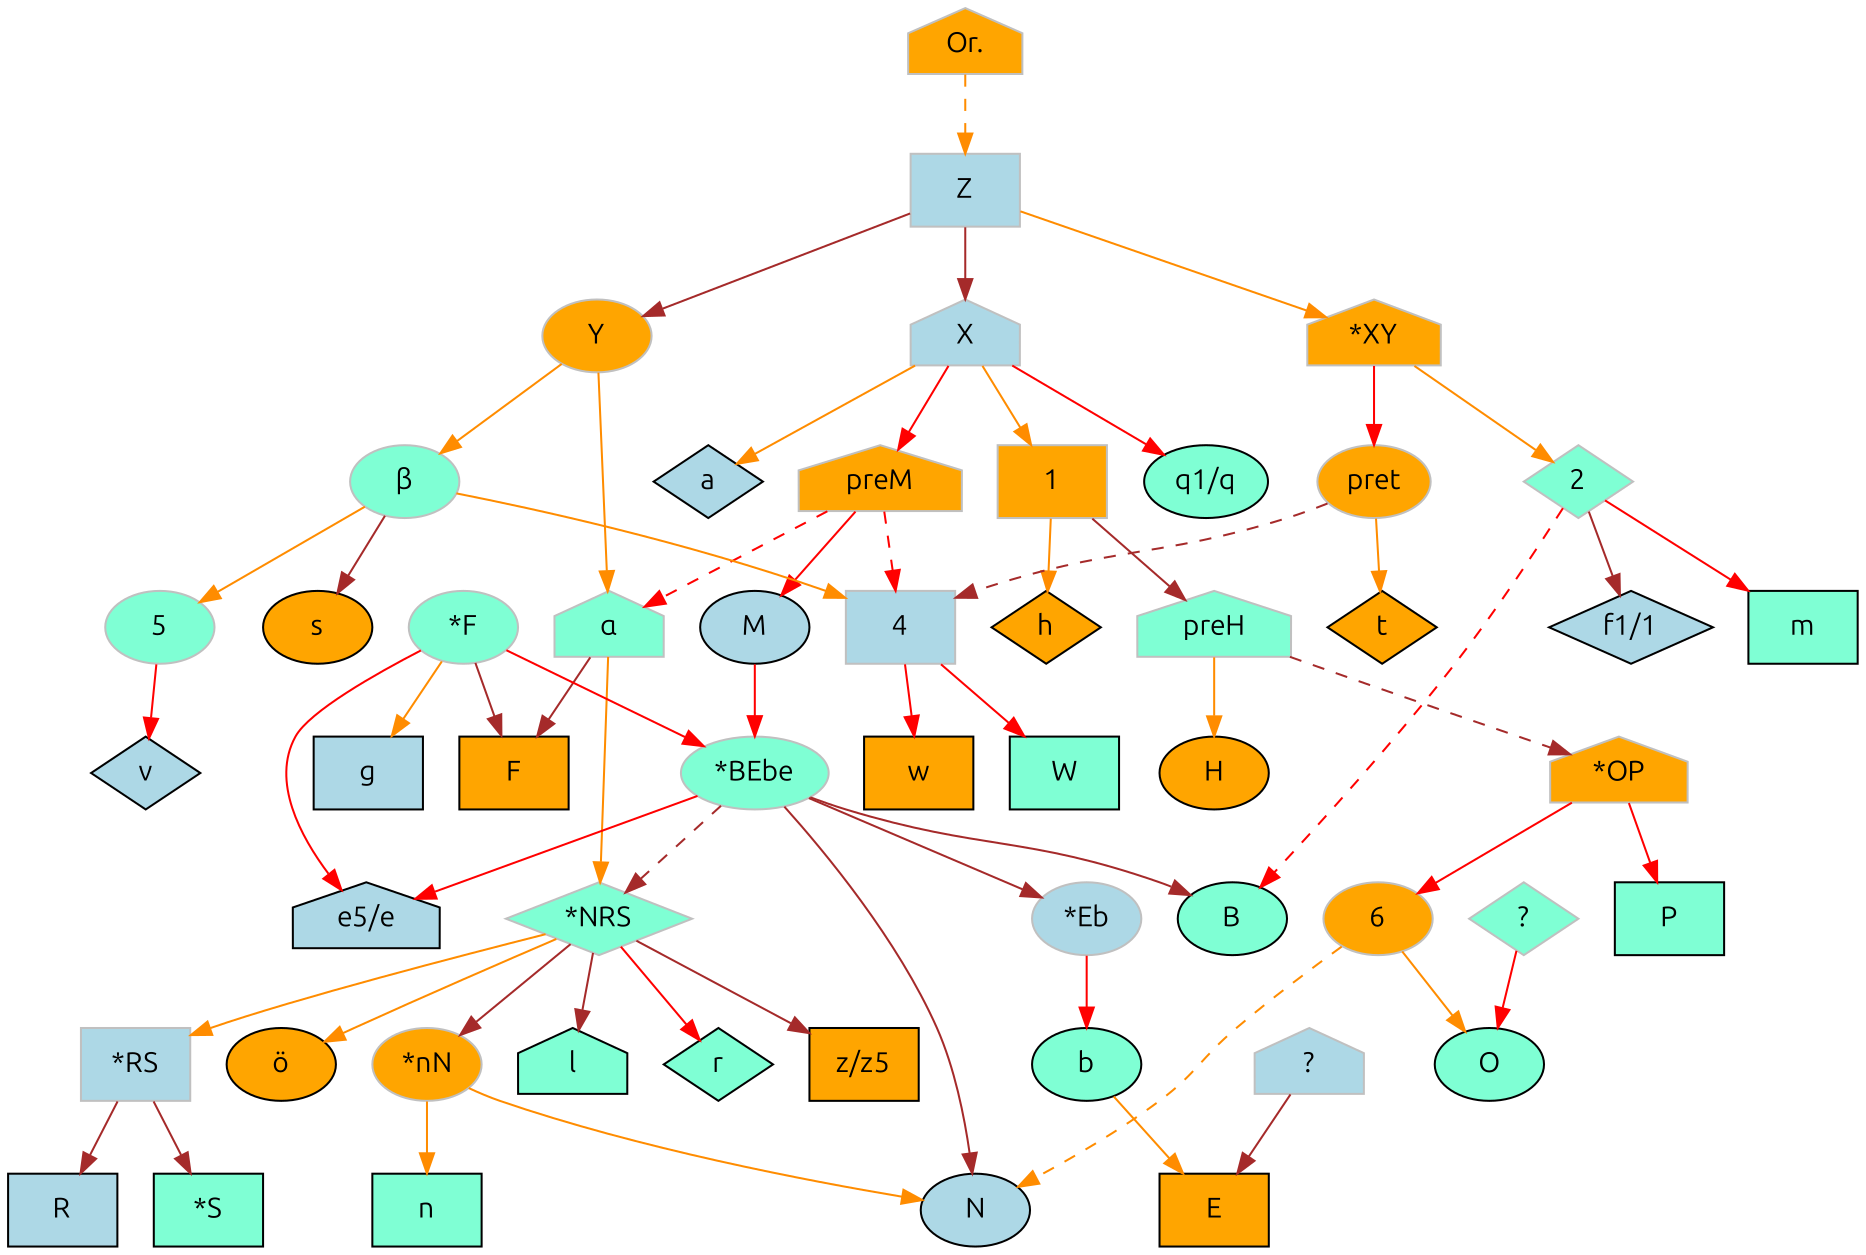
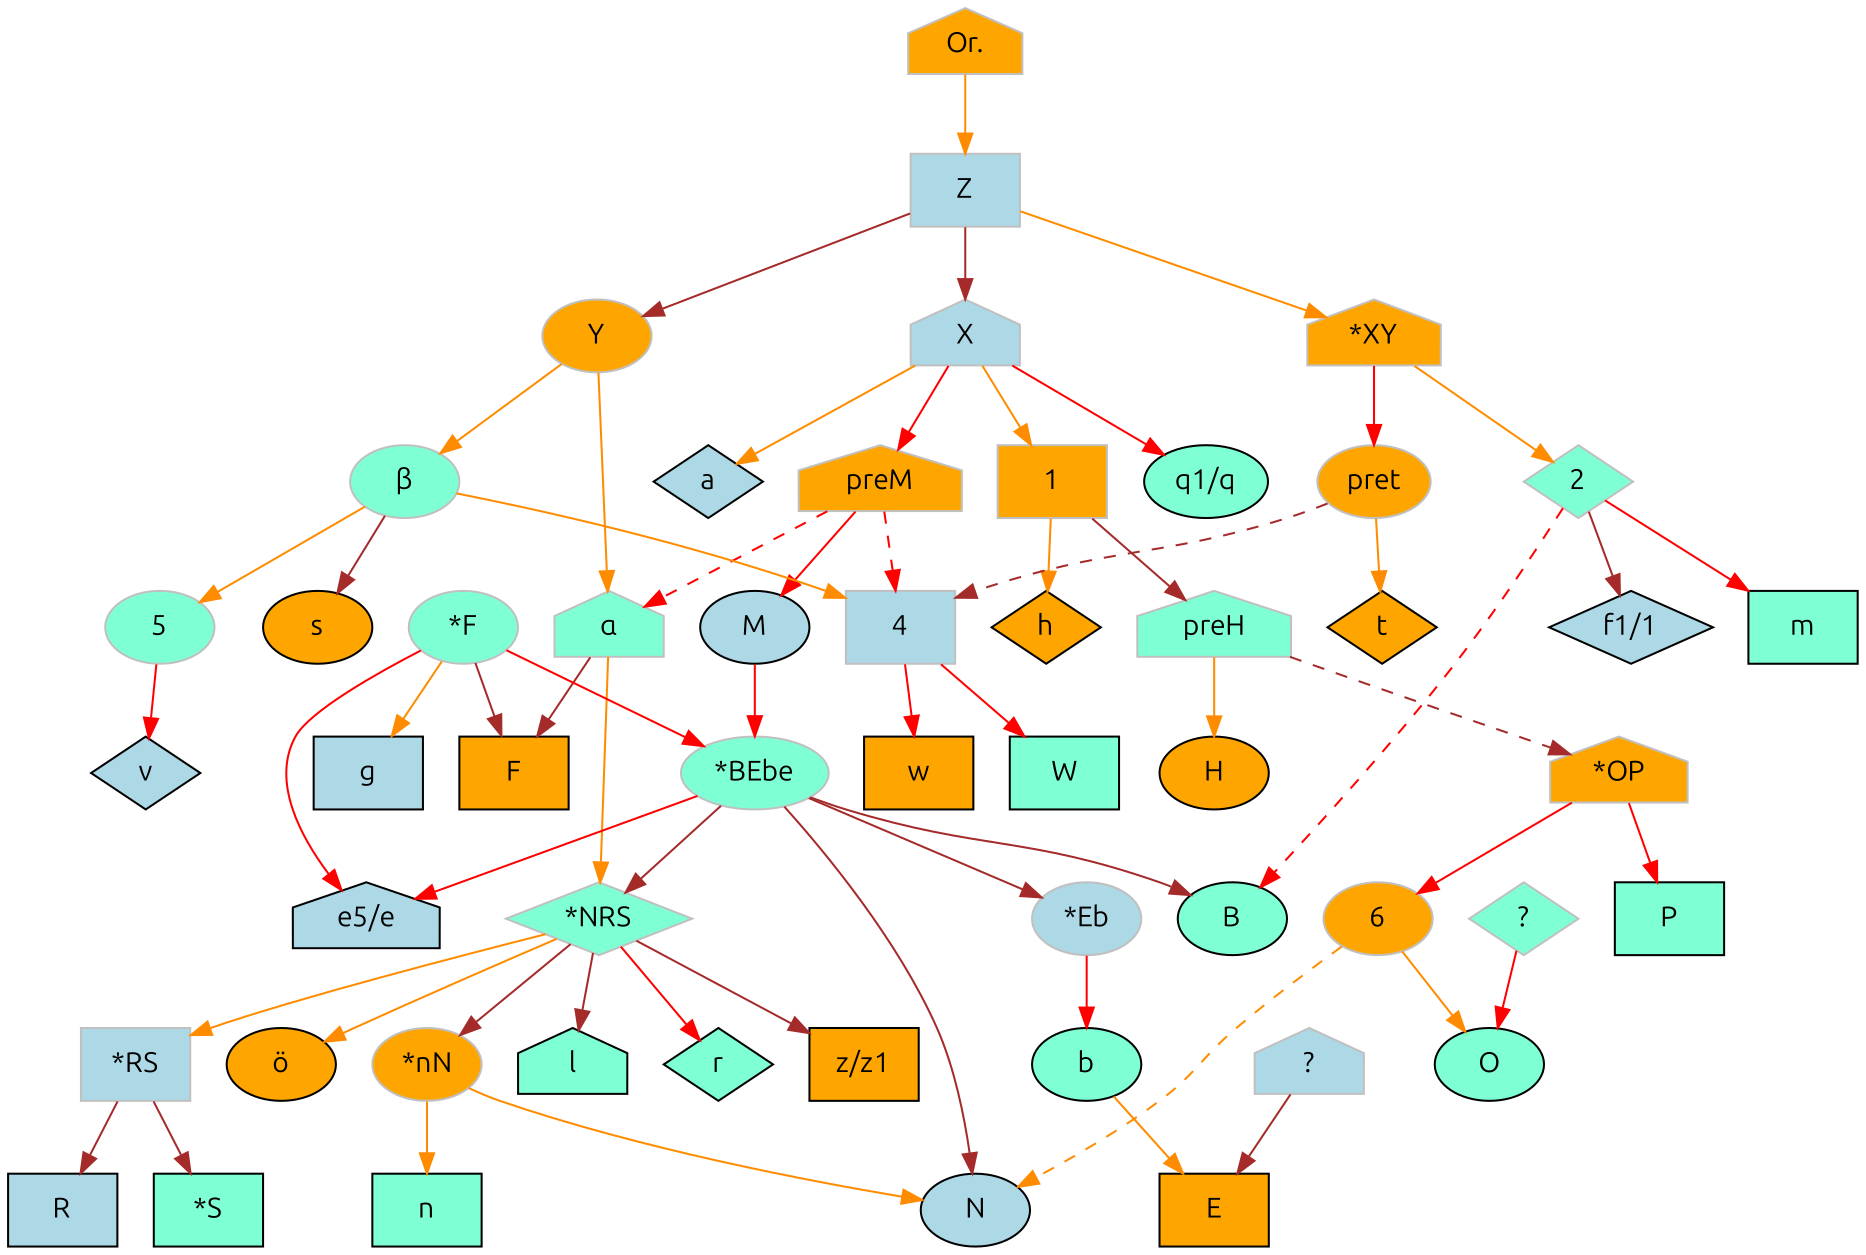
edge "Or." -> "Z": style dashed -> solid
edge "*BEbe" -> "*NRS": style dashed -> solid
node "z/z5": label "z/z5" -> "z/z1"
